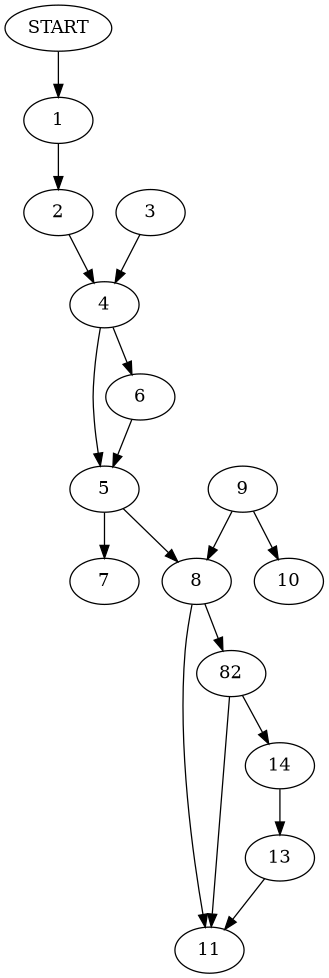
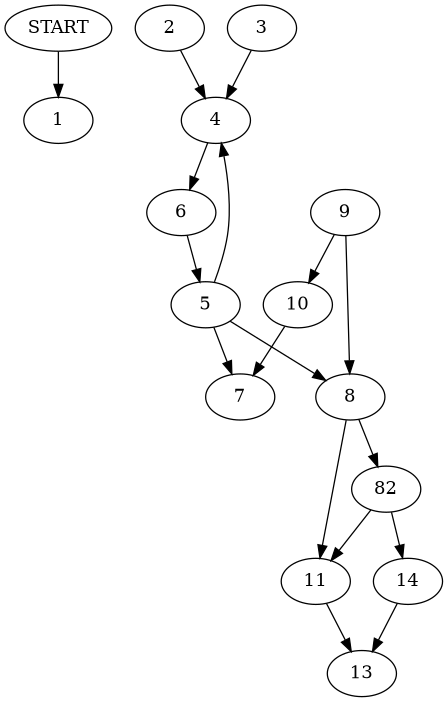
edge "1" -> "2": removed
edge "10" -> "7": added
edge "4" -> "5": reversed
edge "13" -> "11": reversed
